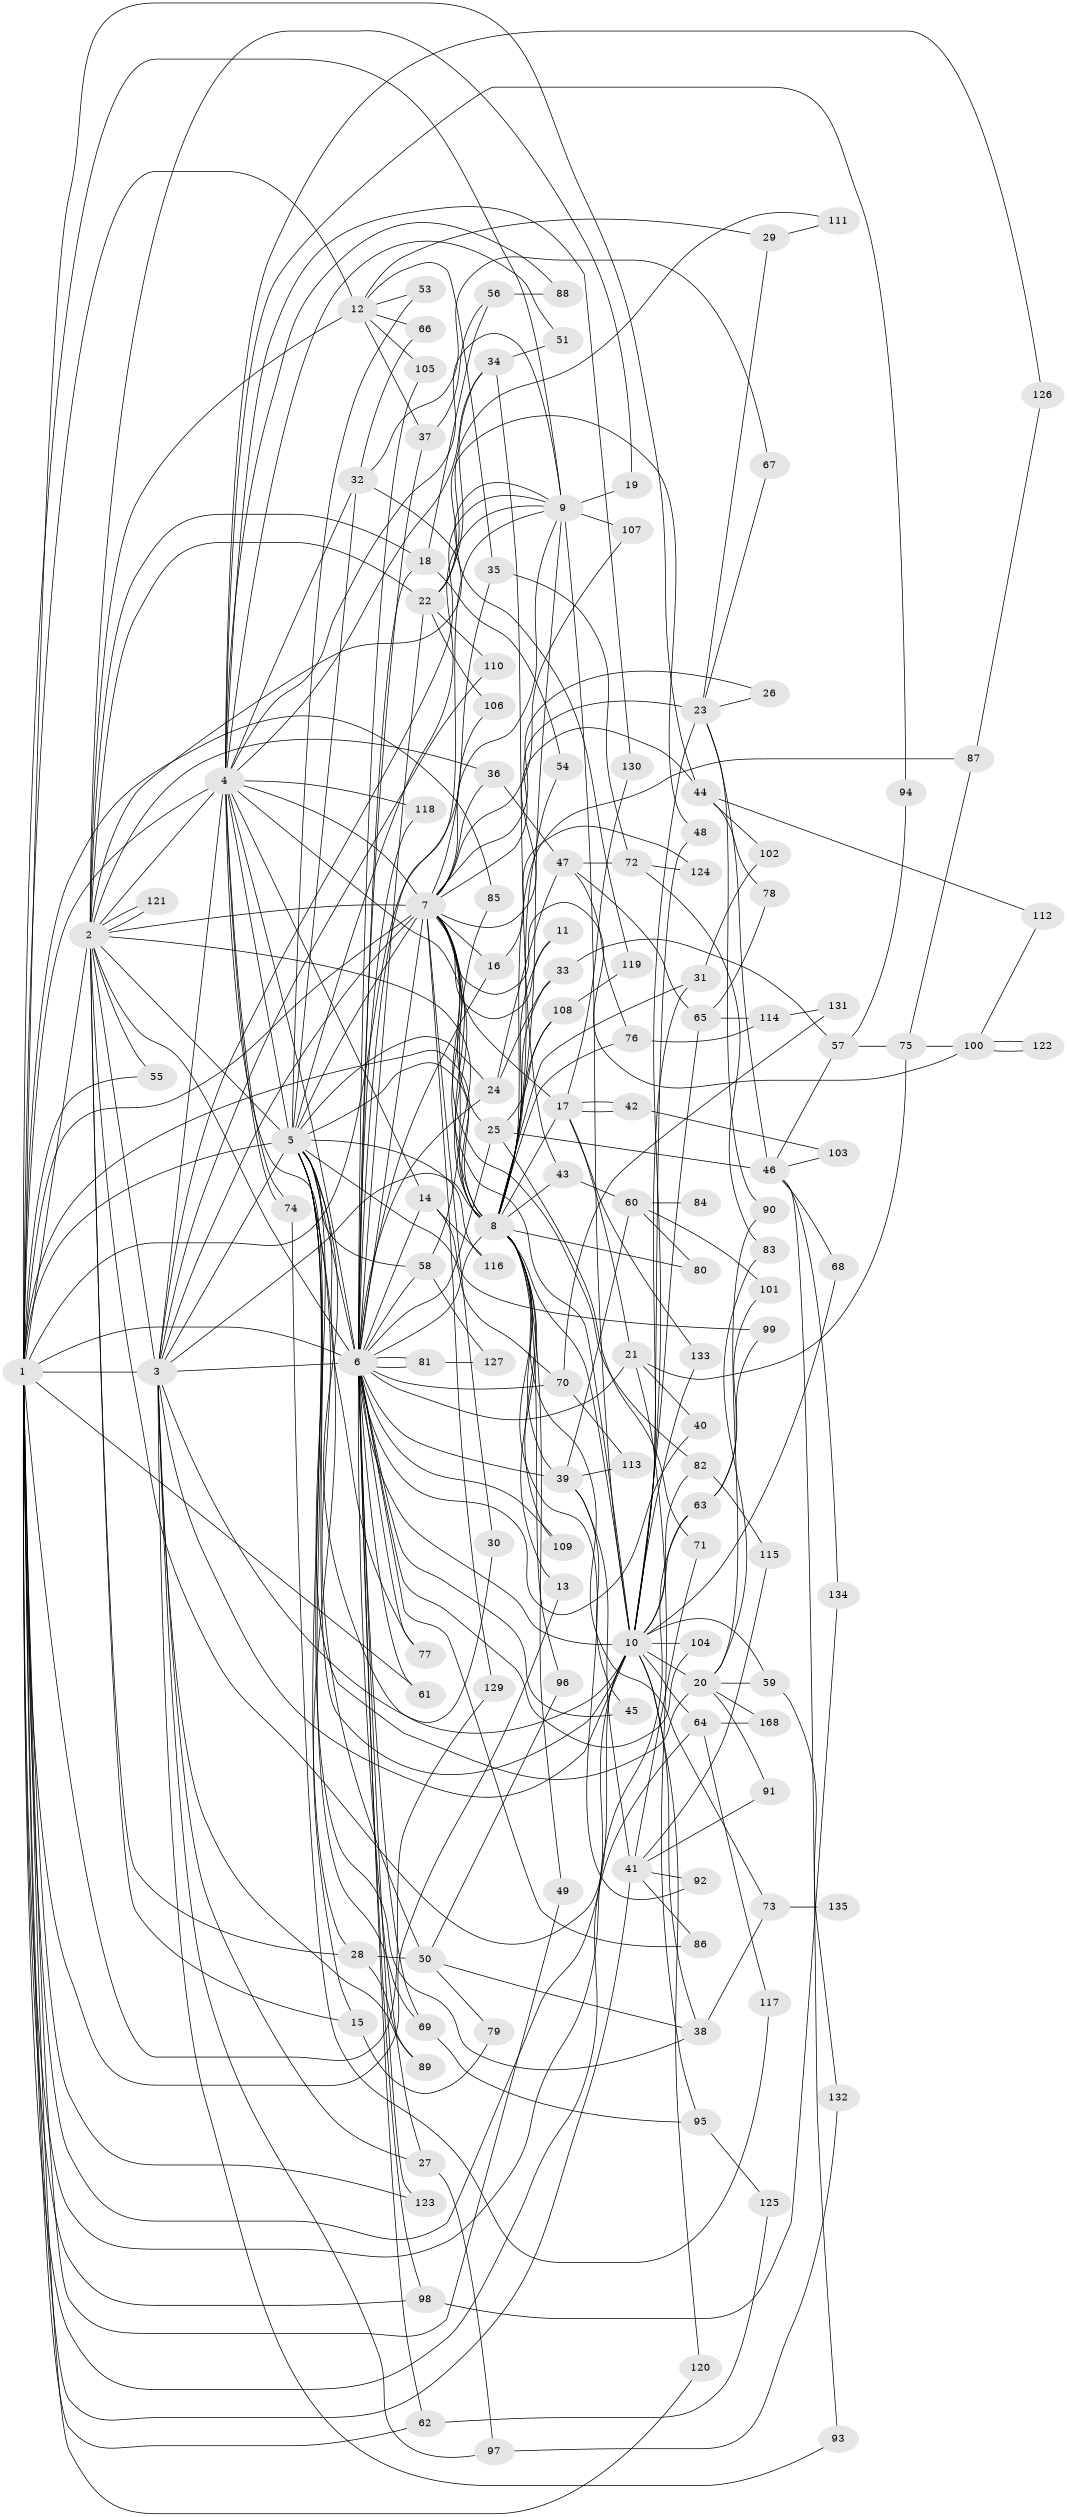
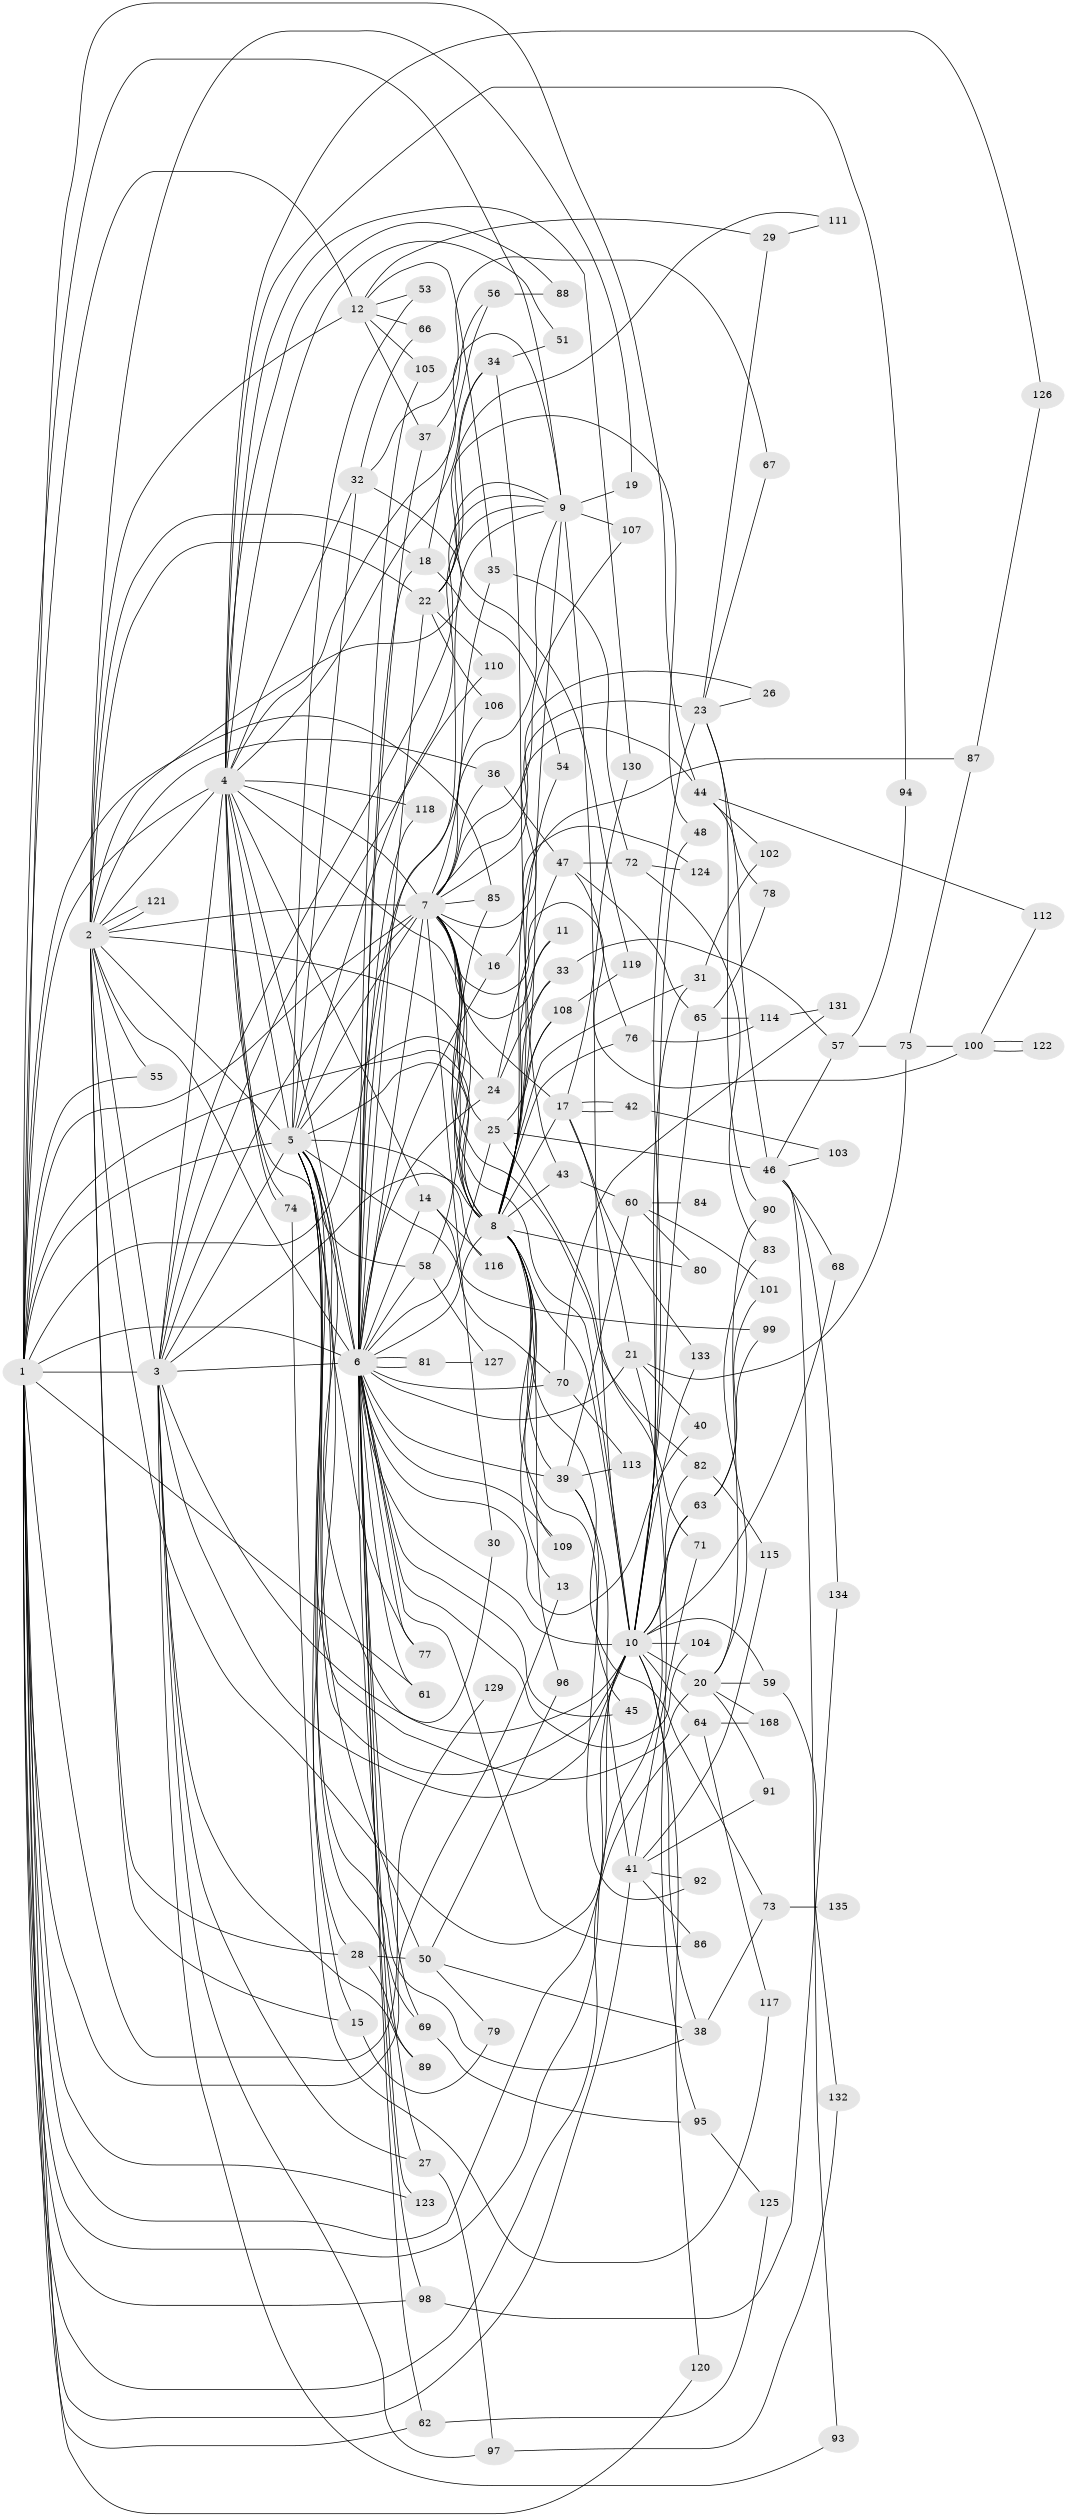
edge "2" -- "1": removed
edge "7" -- "129": now "7" -- "85"
node "49": removed
